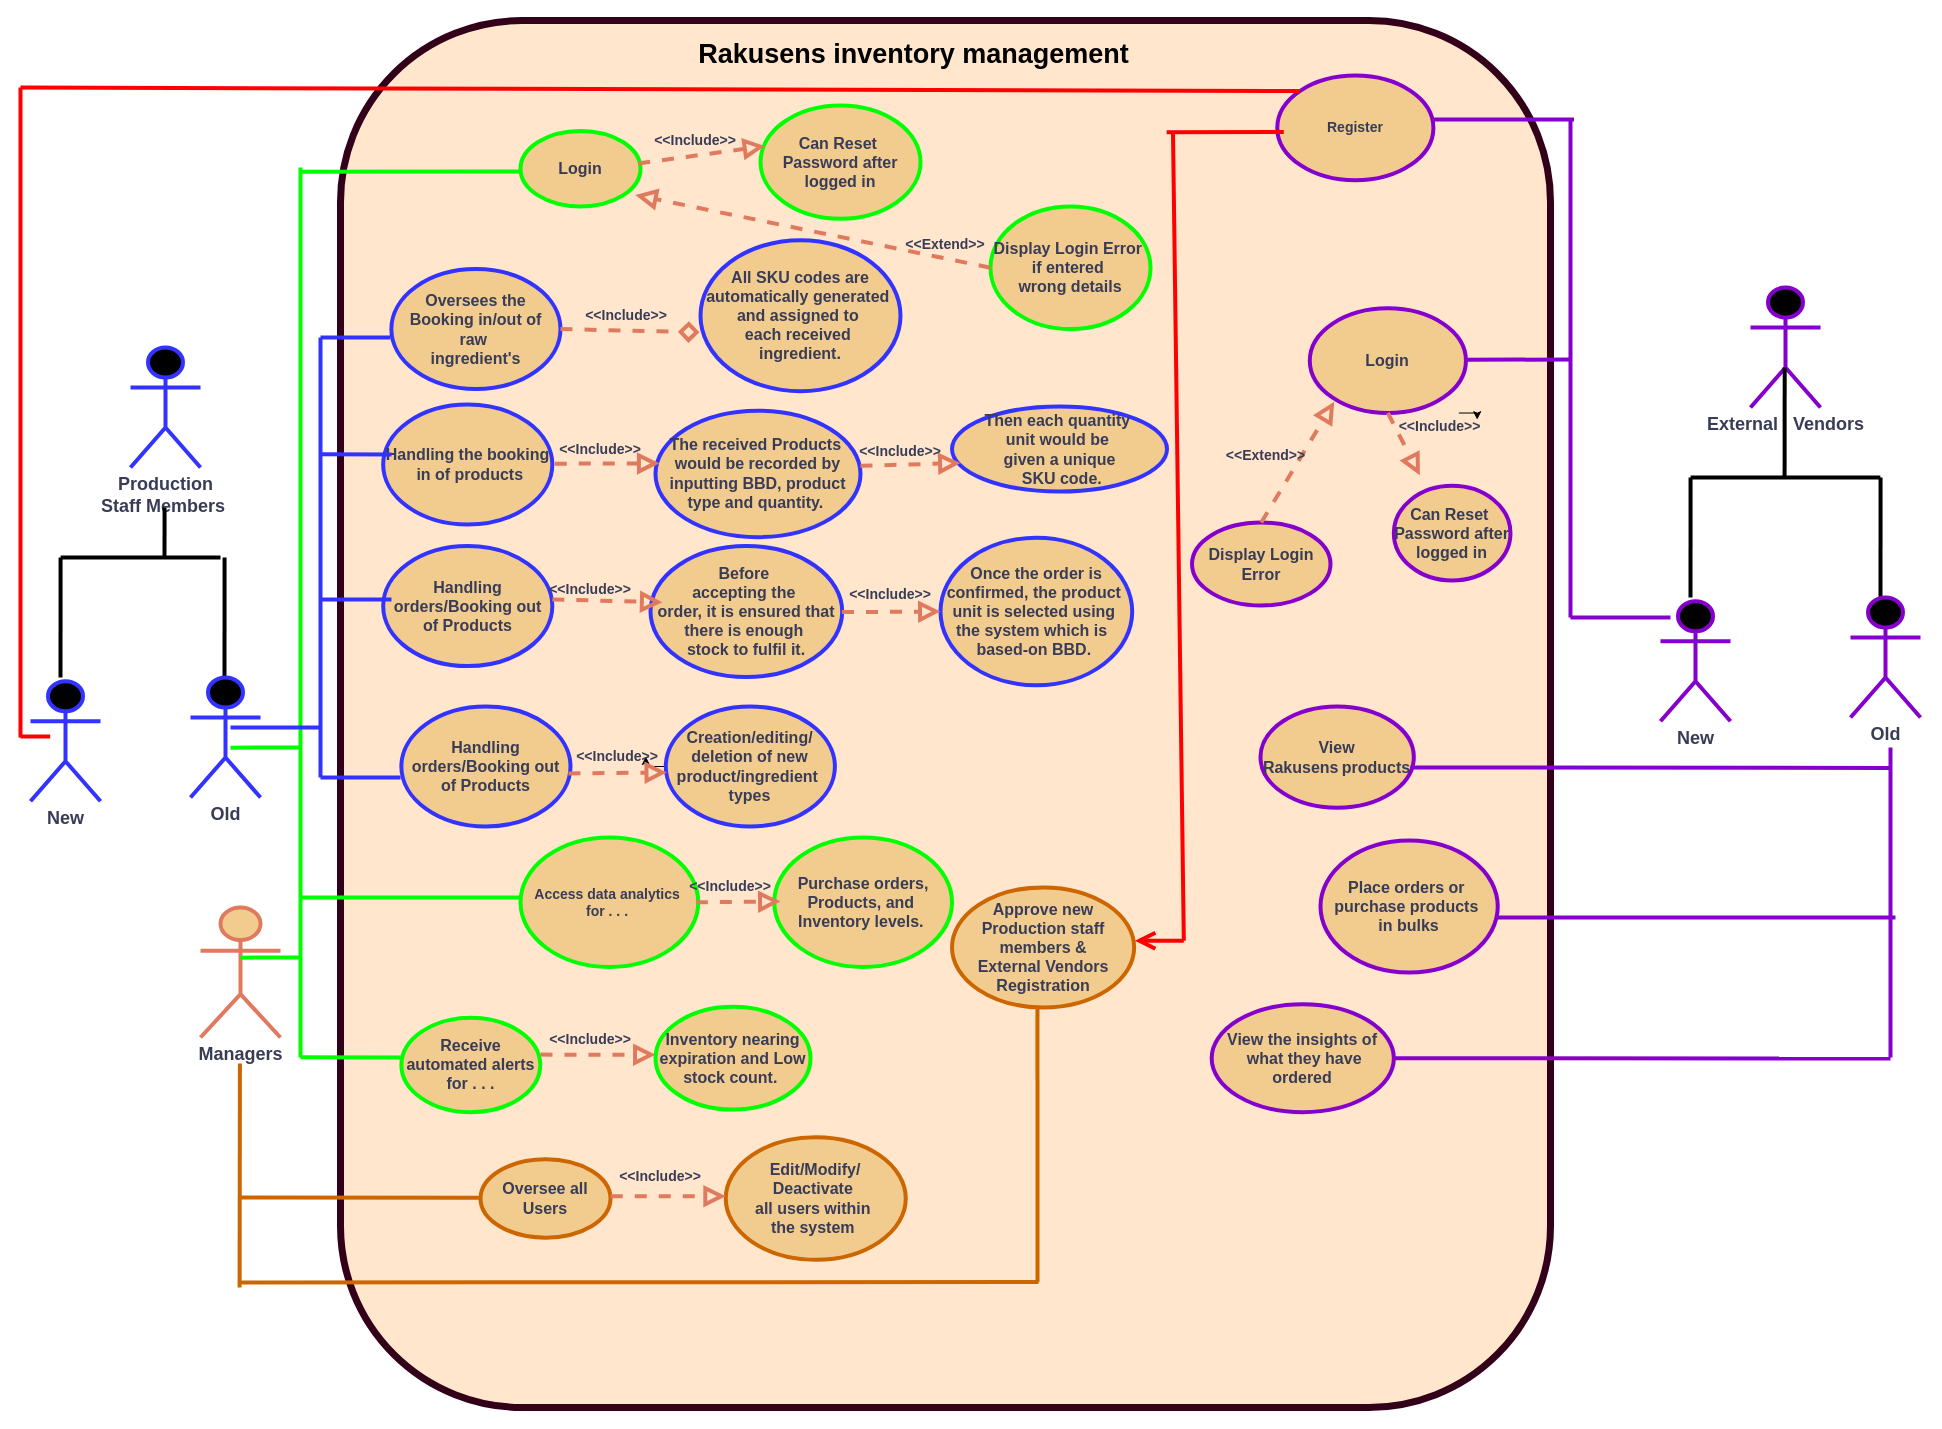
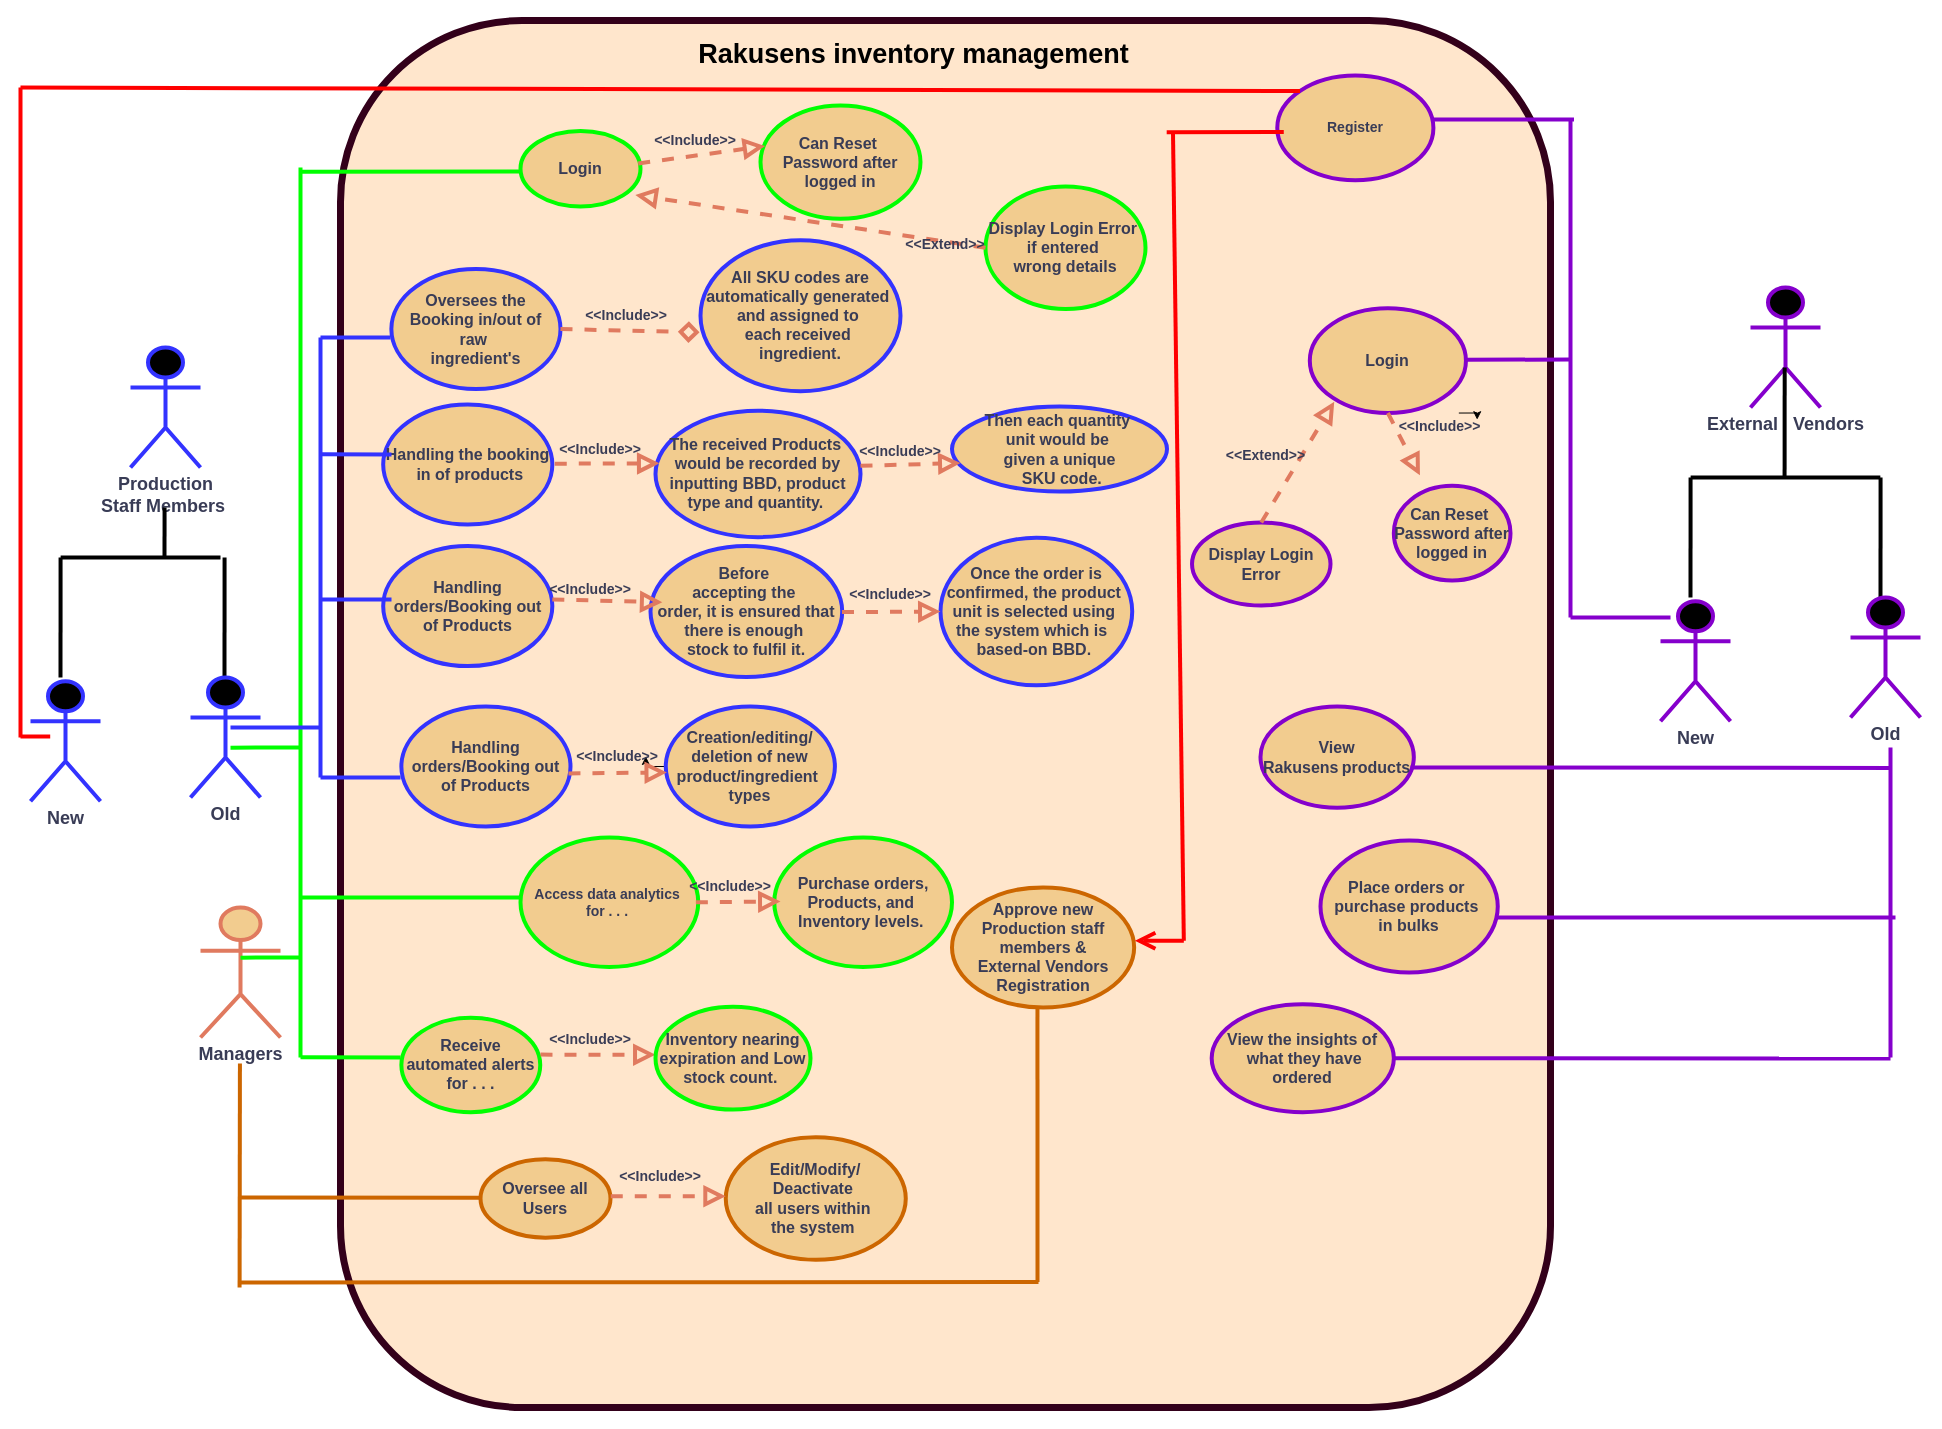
node "Display Login Error if entered wrong details": moved (1071, 268) -> (1066, 248)
